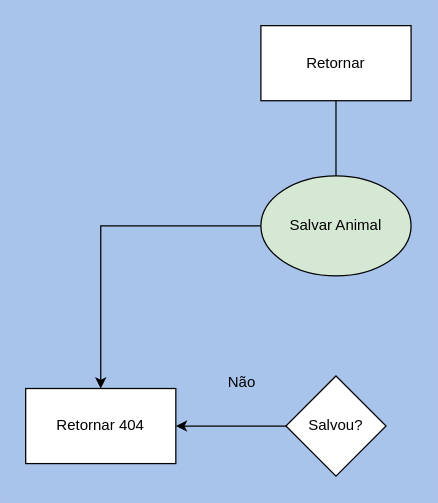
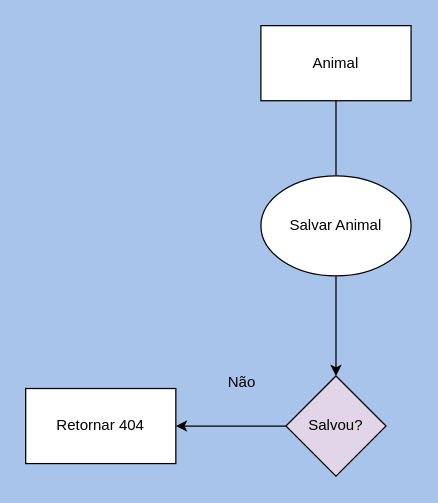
node "Retornar": label "Retornar" -> "Animal"
edge "Salvar Animal" -> "Retornar 404": now "Salvar Animal" -> "Salvou?"
node "Salvar Animal": fillcolor #d5e8d4 -> #ffffff
node "Salvou?": fillcolor #ffffff -> #e1d5e7
